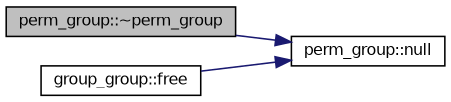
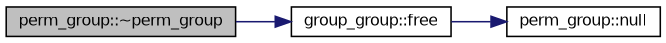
edge "perm_group::~perm_group" -> "perm_group::null": now "perm_group::~perm_group" -> "group_group::free"
